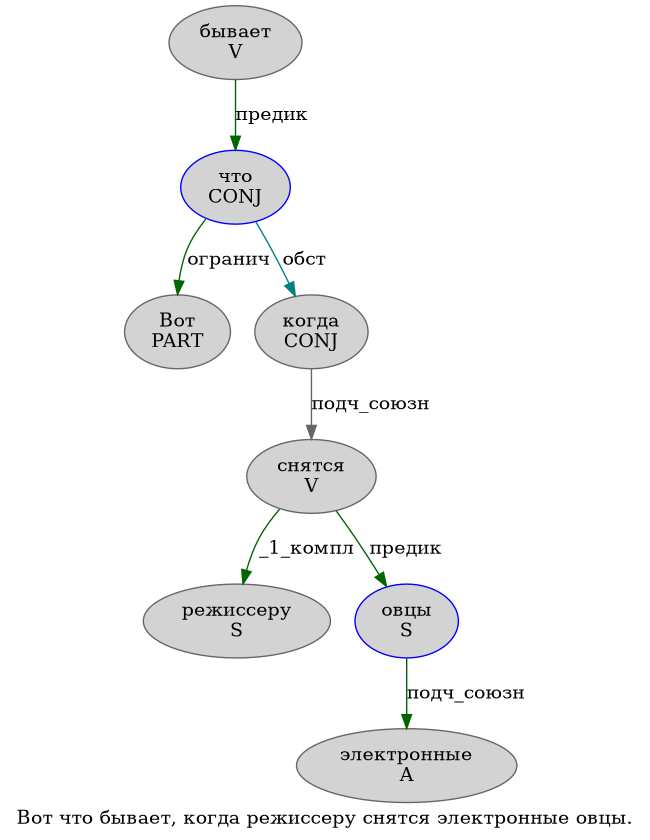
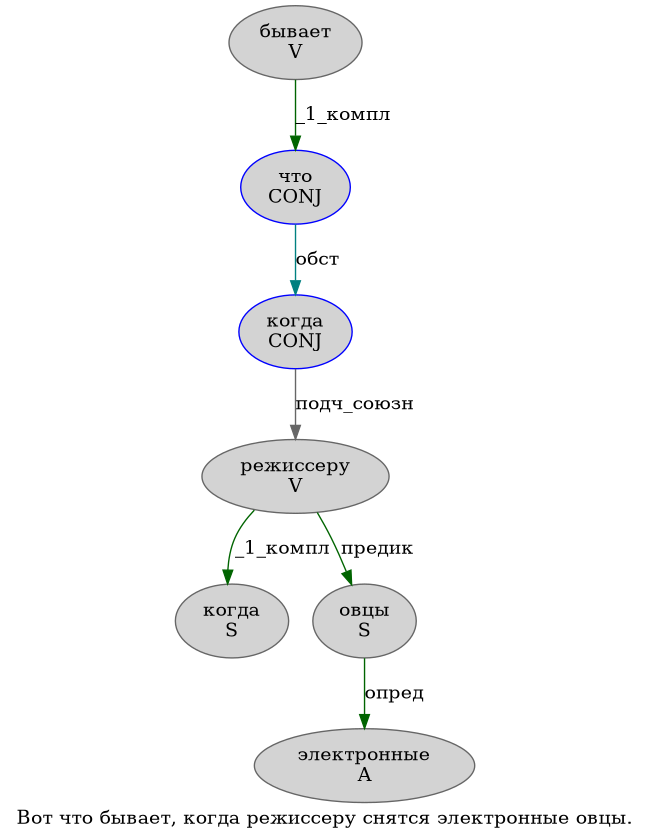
edge "бывает V" -> "что CONJ": label "предик" -> "_1_компл"
node "Вот PART": removed
node "когда CONJ": color gray40 -> blue
node "снятся V": label "снятся V" -> "режиссеру V"
node "режиссеру S": label "режиссеру S" -> "когда S"
node "овцы S": color blue -> gray40
edge "овцы S" -> "электронные A": label "подч_союзн" -> "опред"
